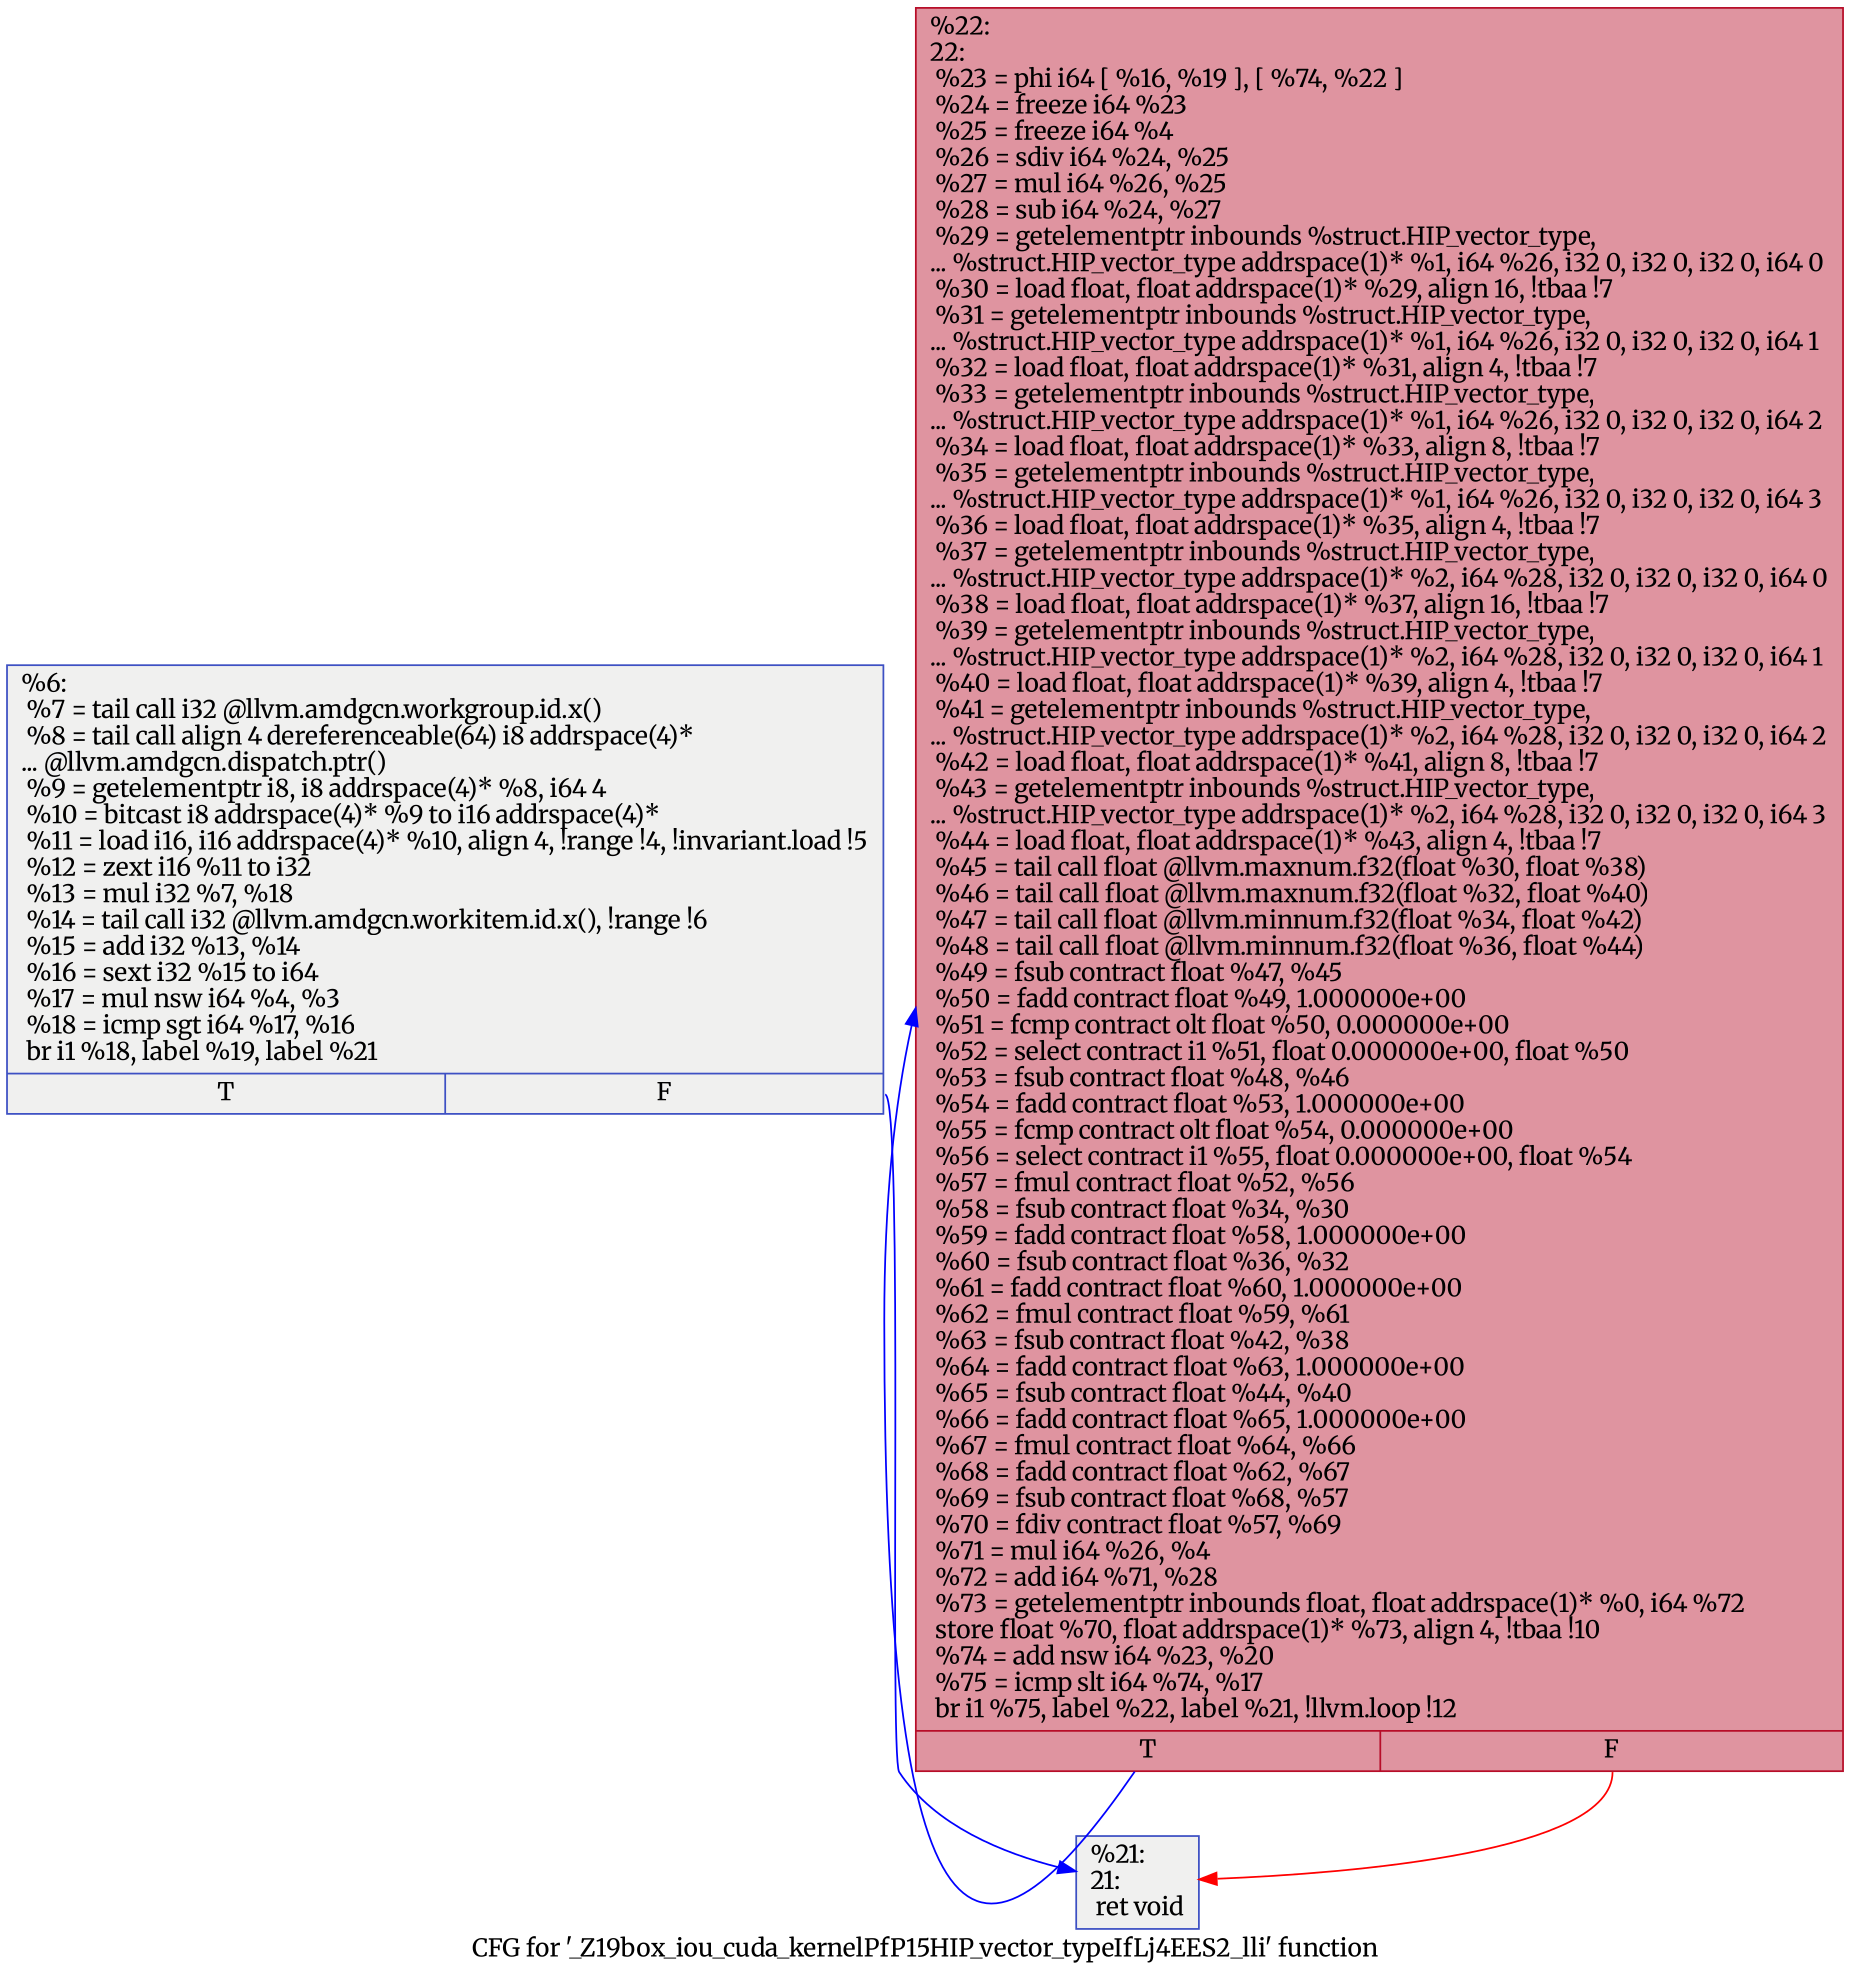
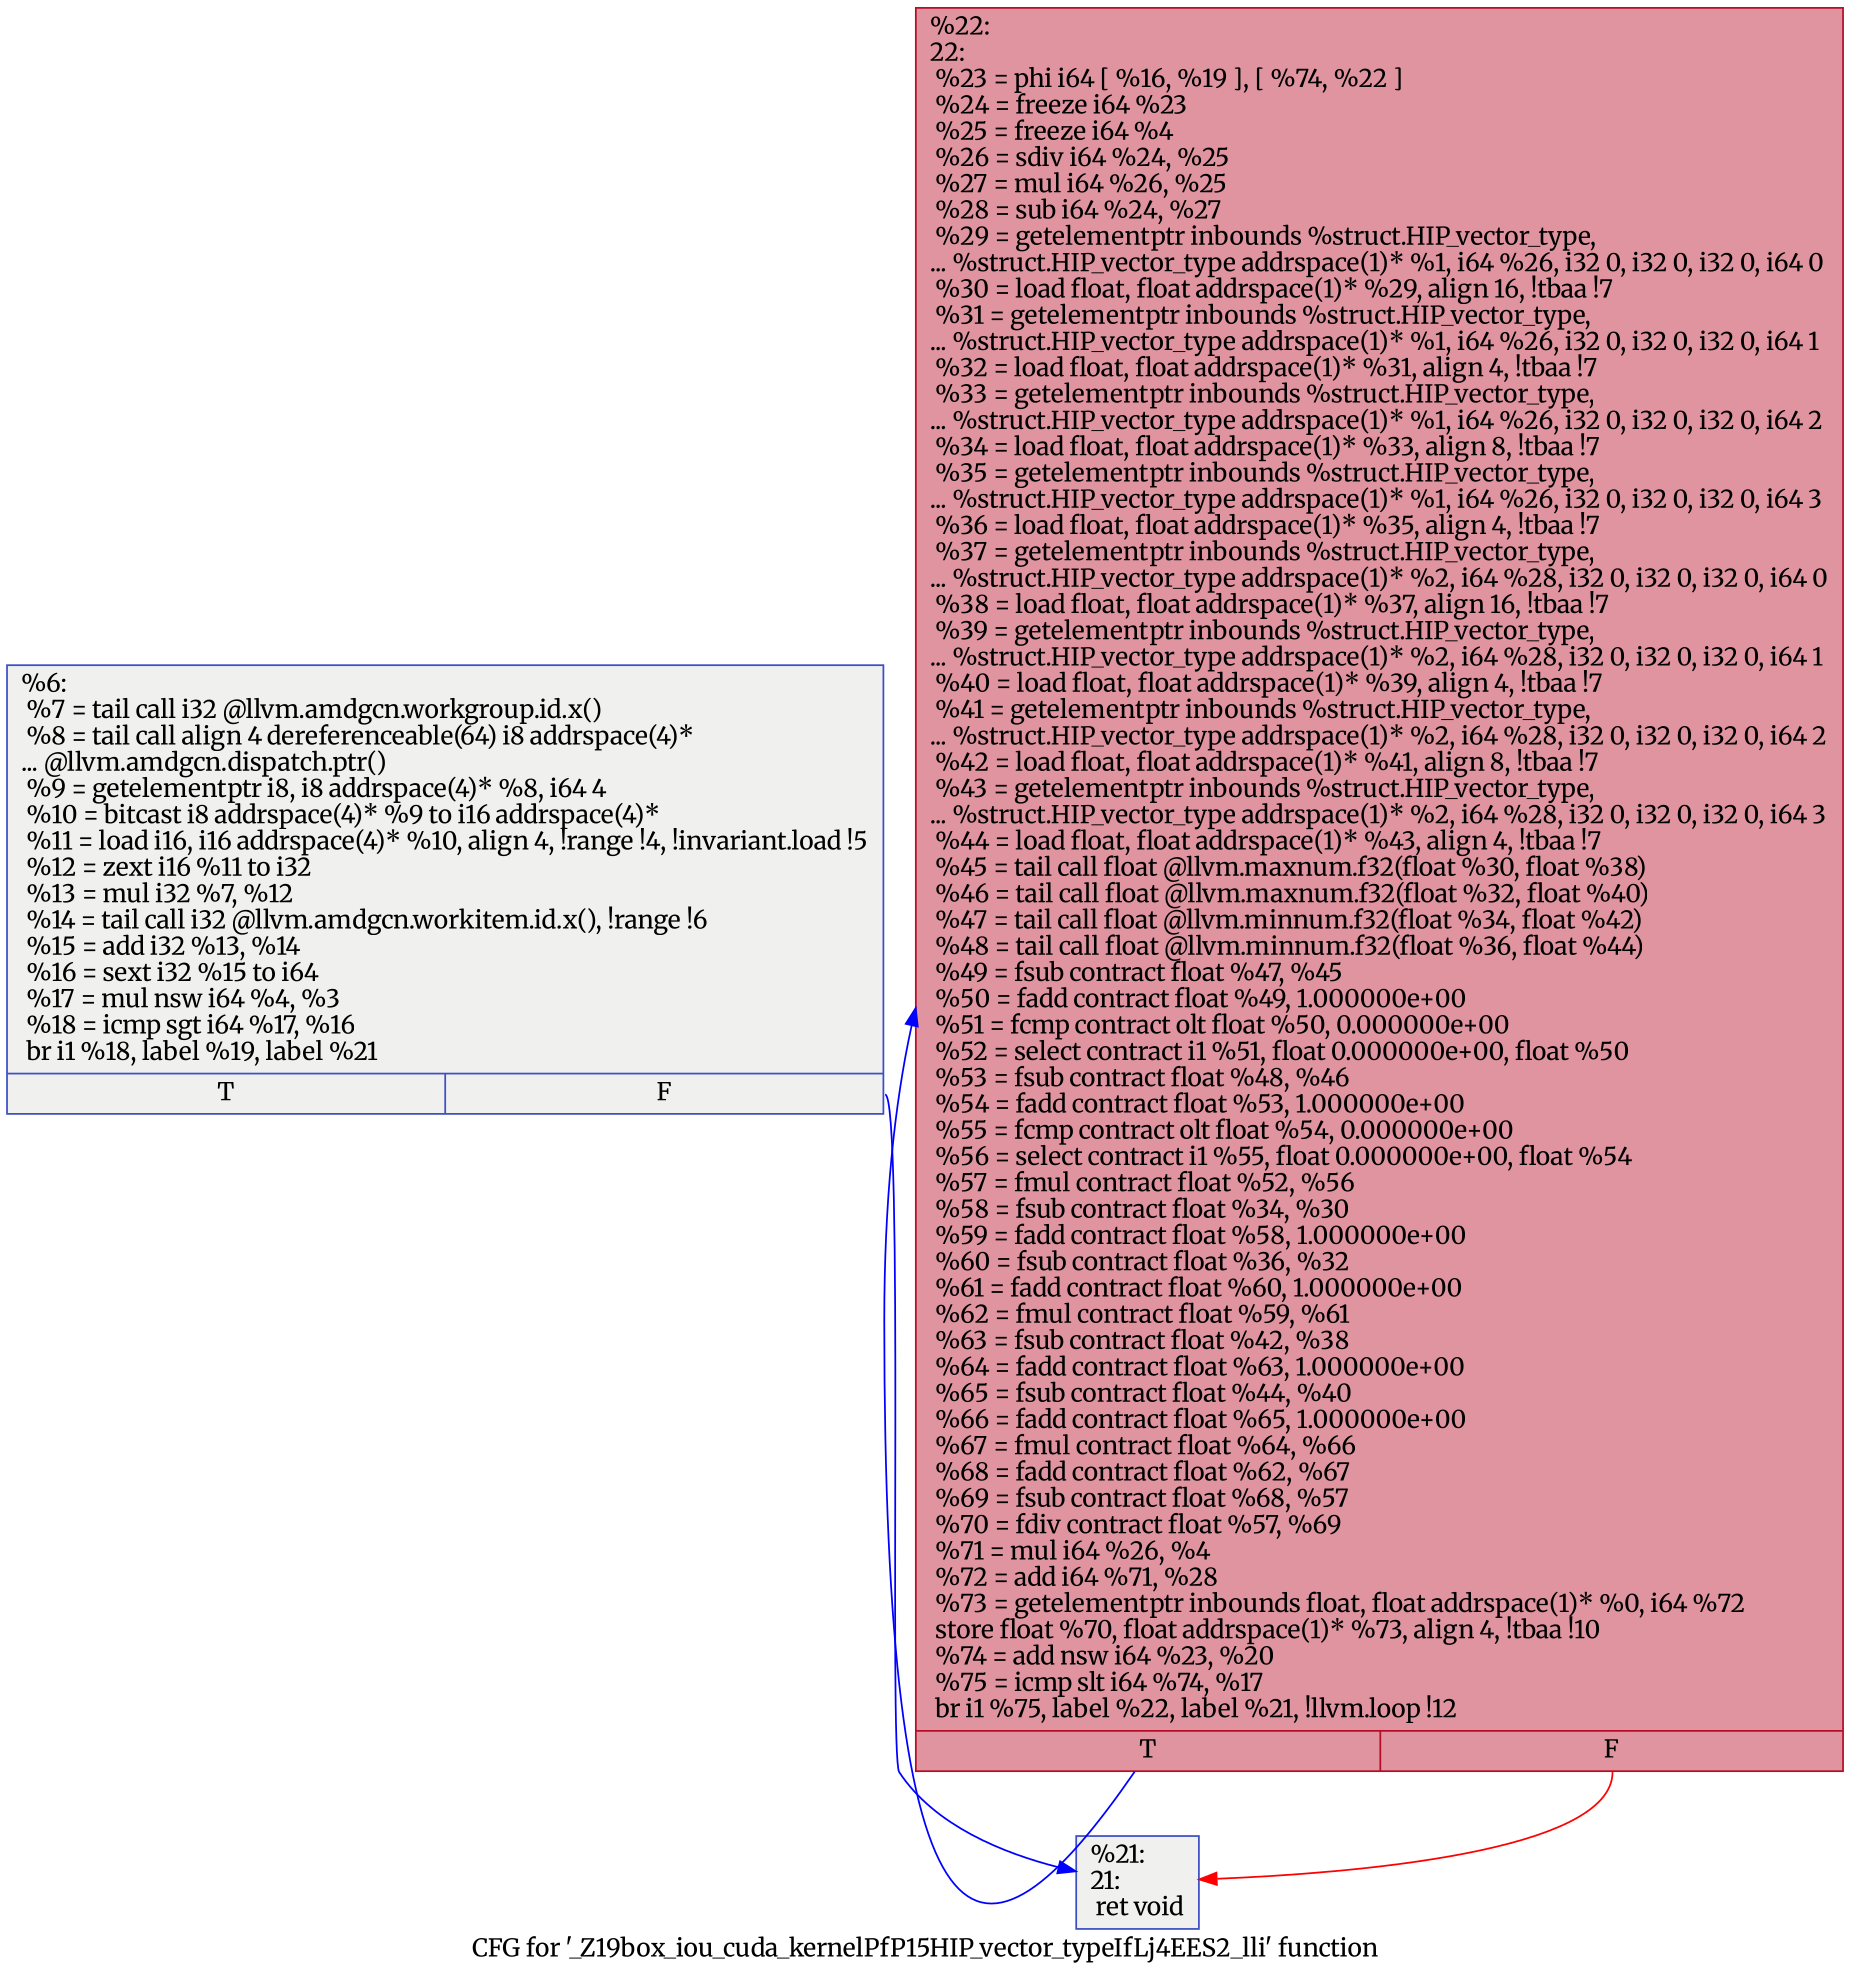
node "%6:": text "%13 = mul i32 %7, %18" -> "%13 = mul i32 %7, %12"
